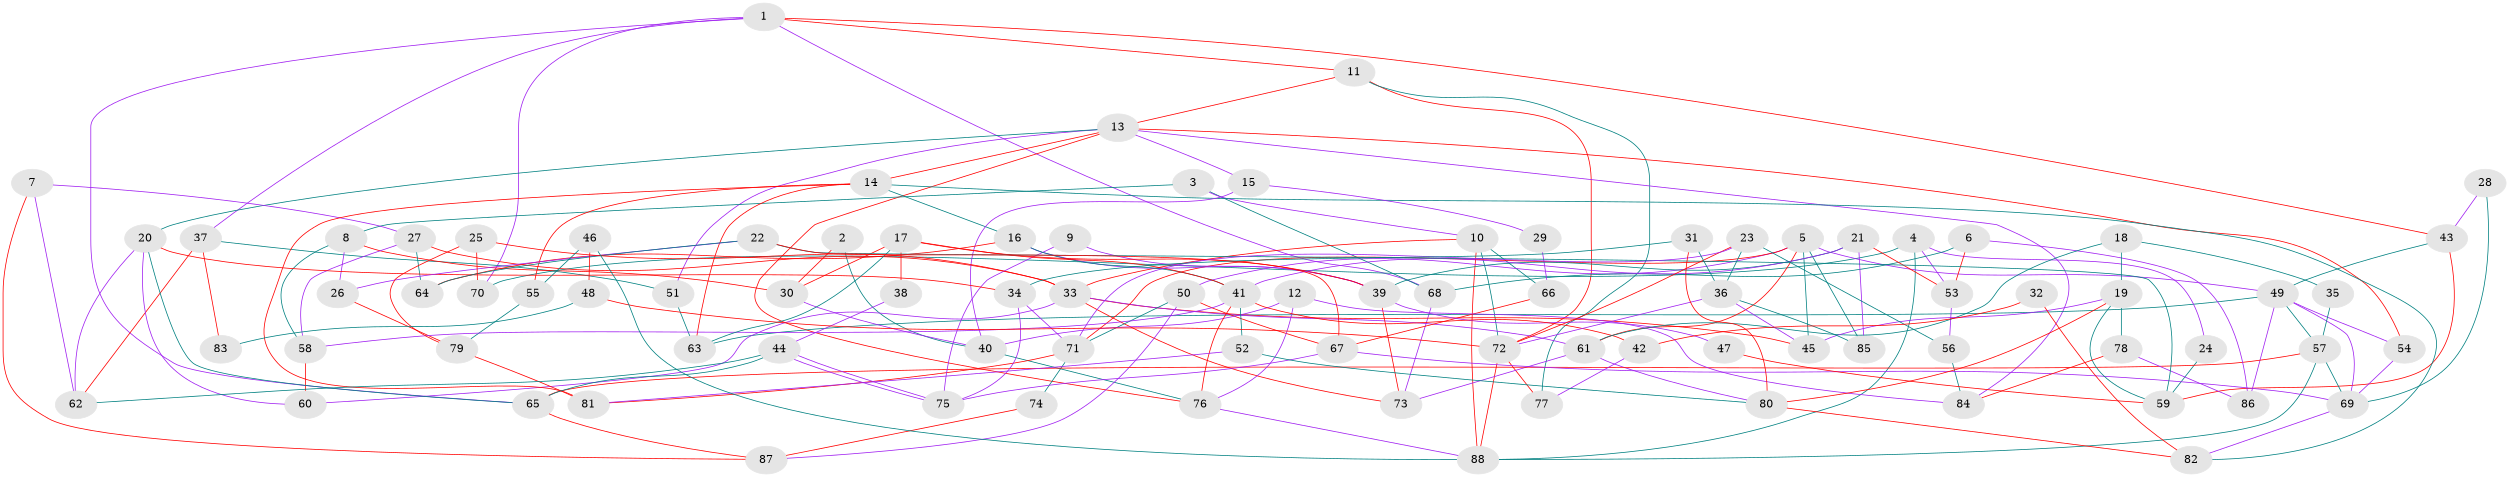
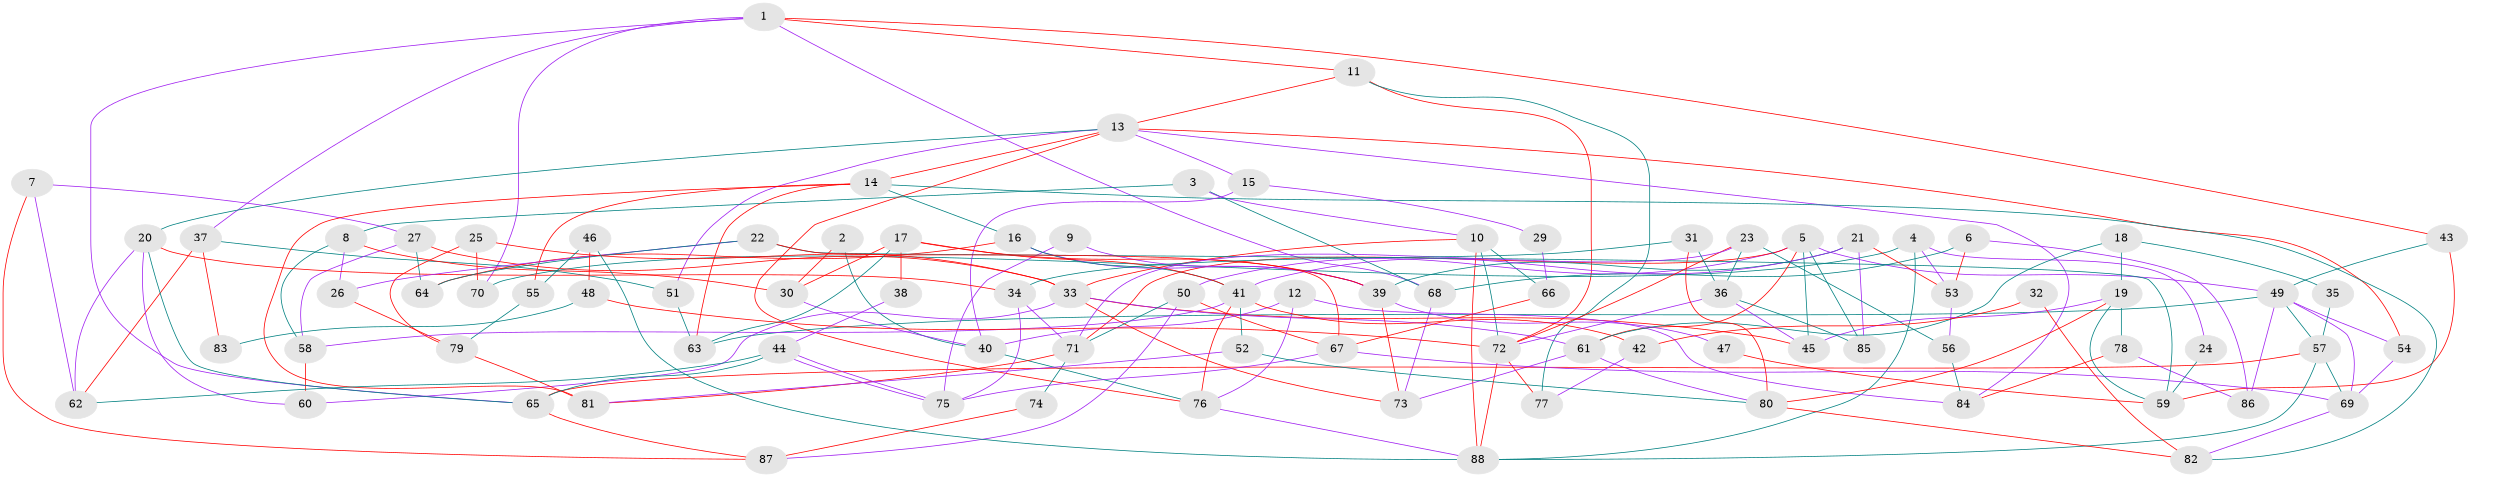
node "28": removed
